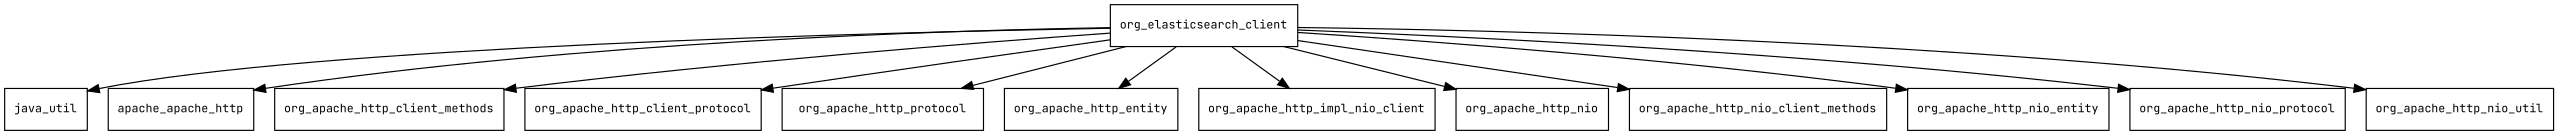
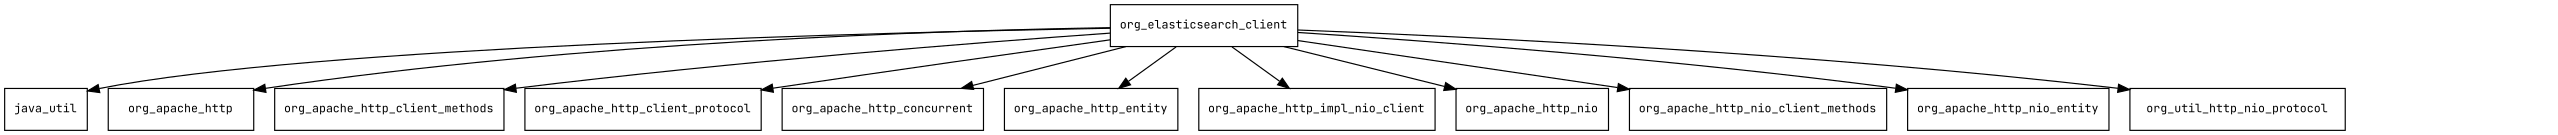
node "apache_apache_http": label "apache_apache_http" -> "org_apache_http"
node "org_apache_http_protocol": label "org_apache_http_protocol" -> "org_apache_http_concurrent"
node "org_apache_http_nio_protocol": label "org_apache_http_nio_protocol" -> "org_util_http_nio_protocol"
node "org_apache_http_nio_util": removed
